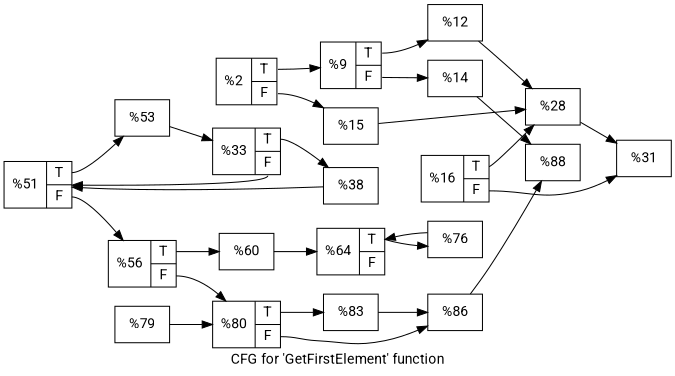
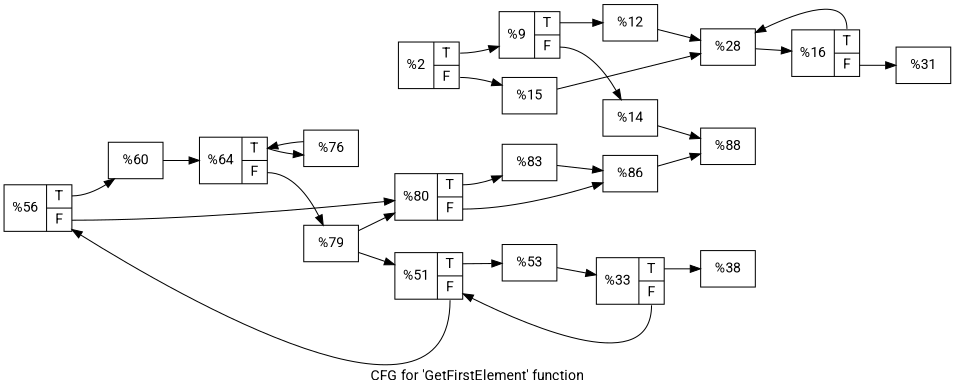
edge "%28" -> "%31": now "%28" -> "%16"
edge "%64" -> "%79": added
edge "%38" -> "%51": now "%79" -> "%51"
